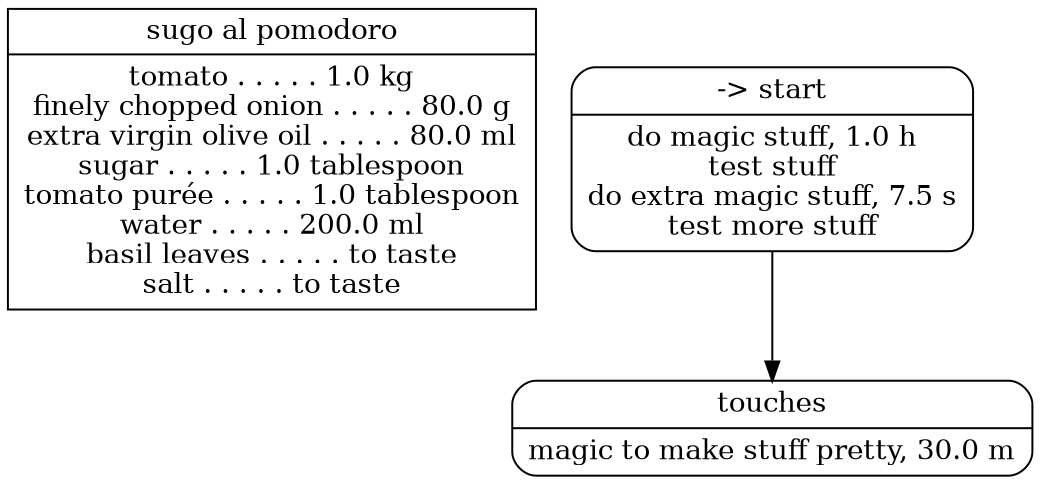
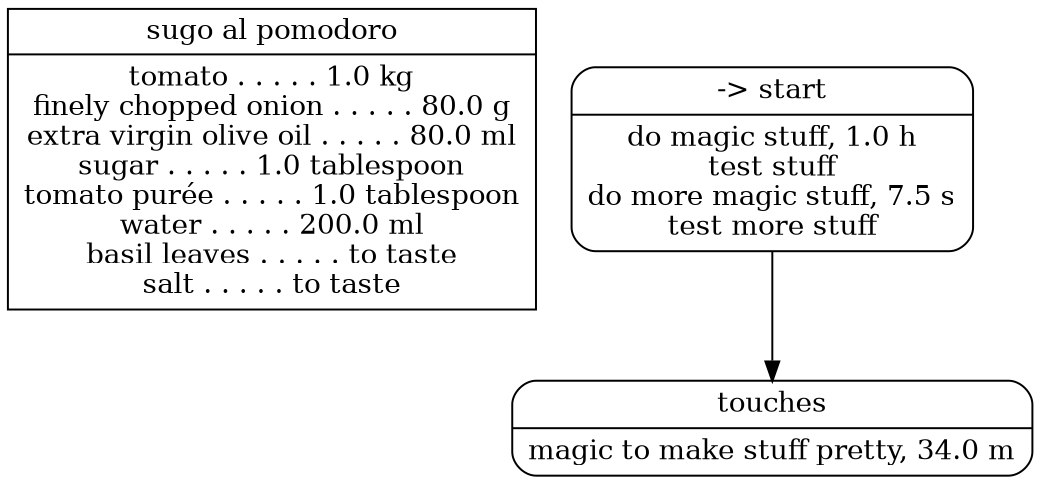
node "-> start": text "do extra magic stuff, 7.5 s" -> "do more magic stuff, 7.5 s"
node "touches": text "magic to make stuff pretty, 30.0 m" -> "magic to make stuff pretty, 34.0 m"
